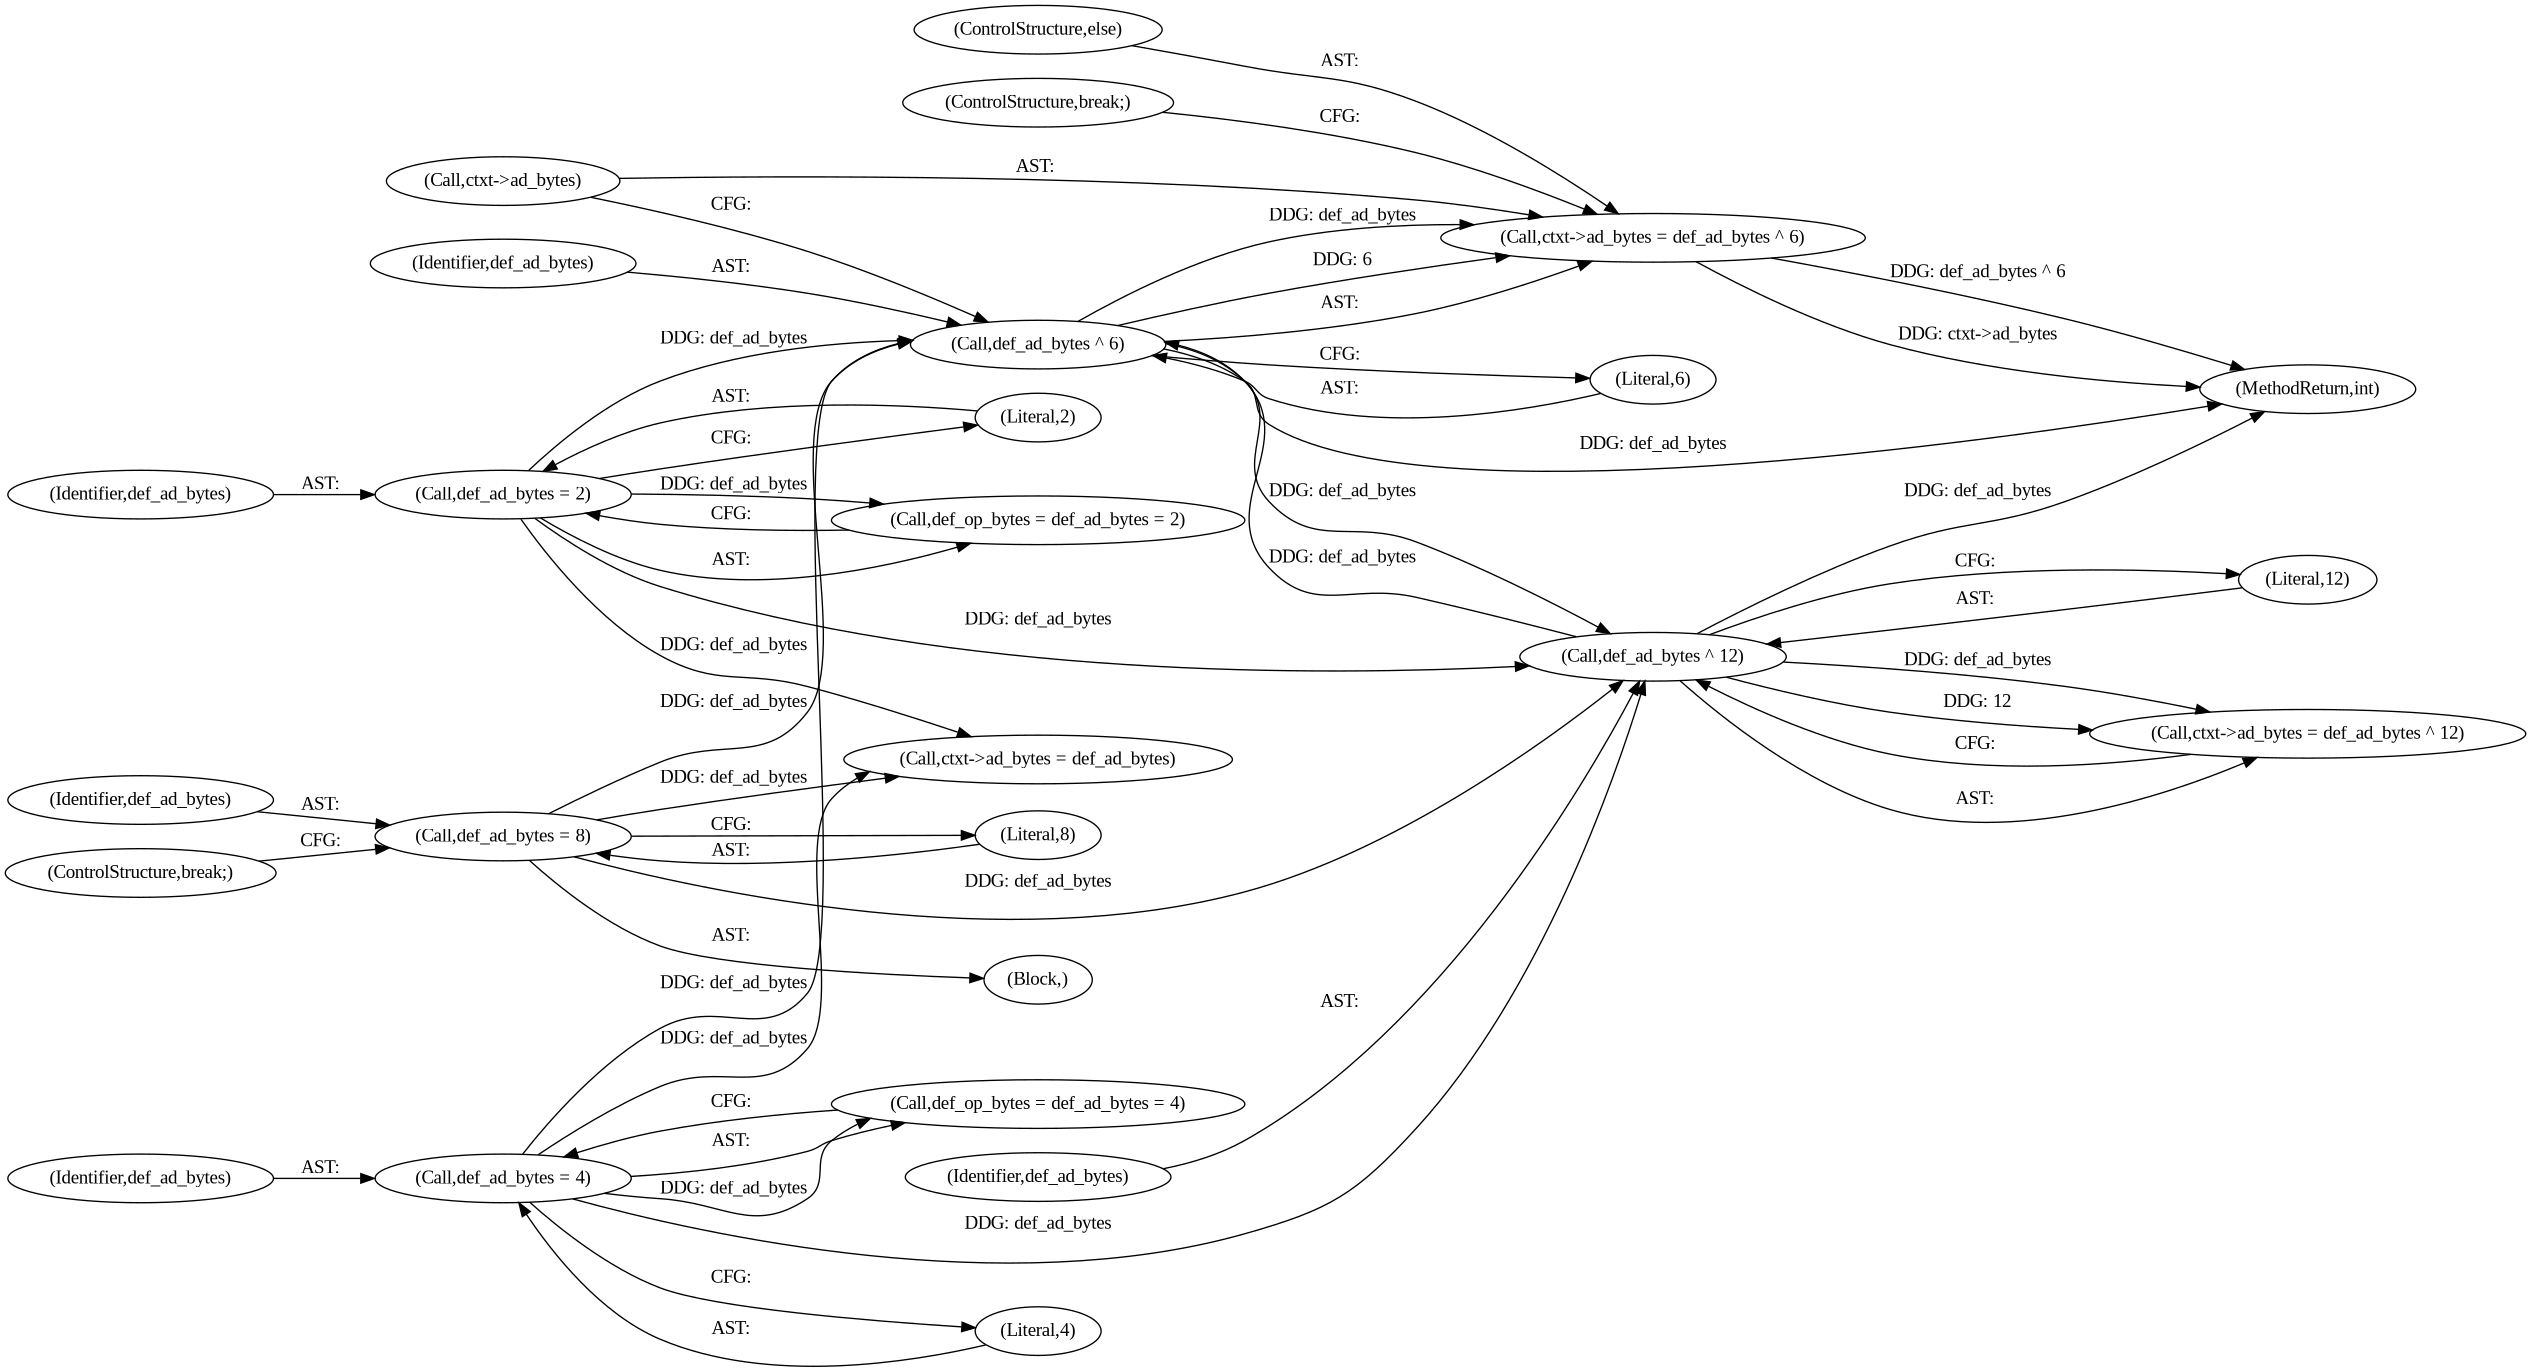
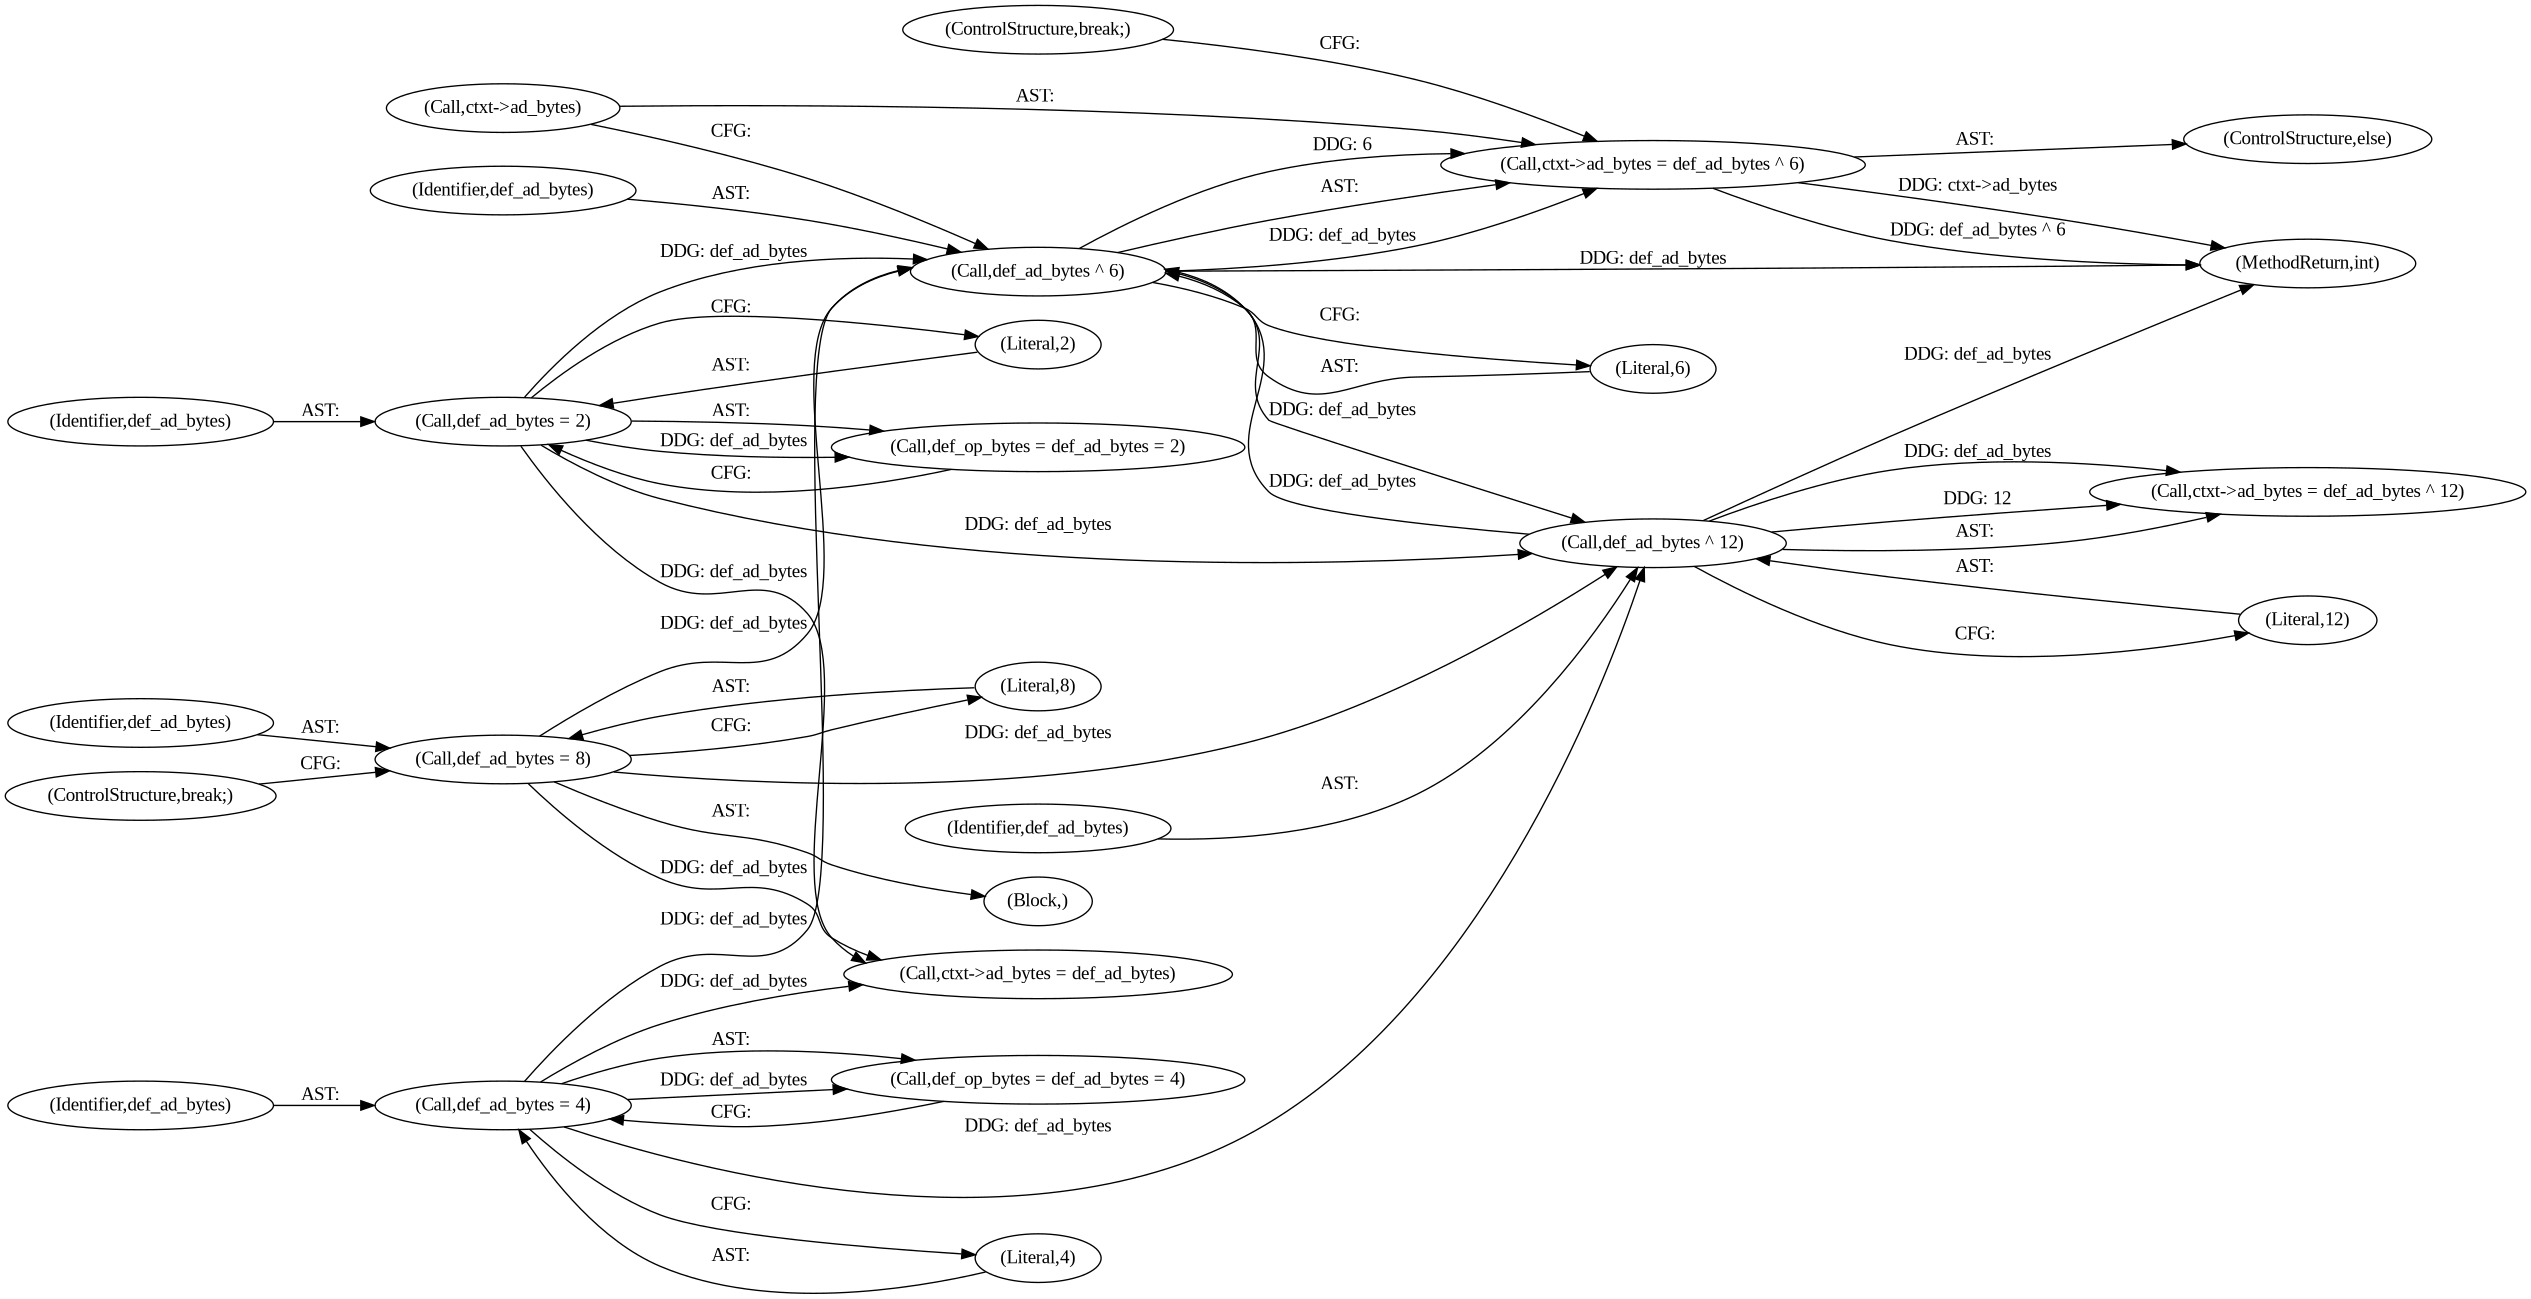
edge "(ControlStructure,else)" -> "(Call,ctxt->ad_bytes = def_ad_bytes ^ 6)": reversed
edge "(Call,ctxt->ad_bytes = def_ad_bytes ^ 12)" -> "(Call,def_ad_bytes ^ 12)": removed, label "CFG:"
